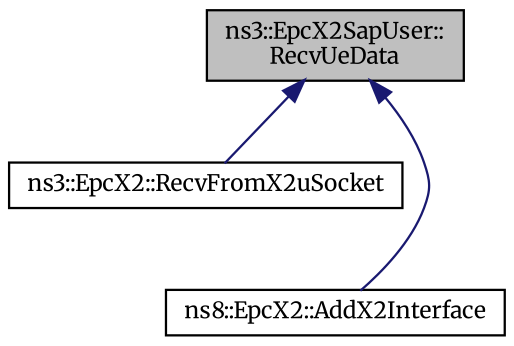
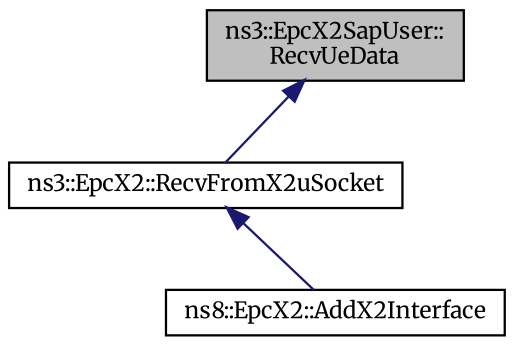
edge "ns8::EpcX2::AddX2Interface" -> "ns3::EpcX2SapUser:: RecvUeData": now "ns8::EpcX2::AddX2Interface" -> "ns3::EpcX2::RecvFromX2uSocket"
